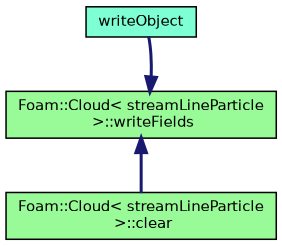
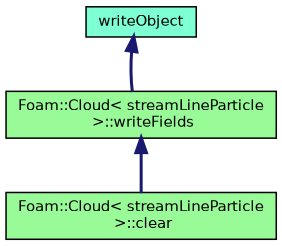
edge "writeObject" -> "Foam::Cloud< streamLineParticle >::writeFields": reversed
